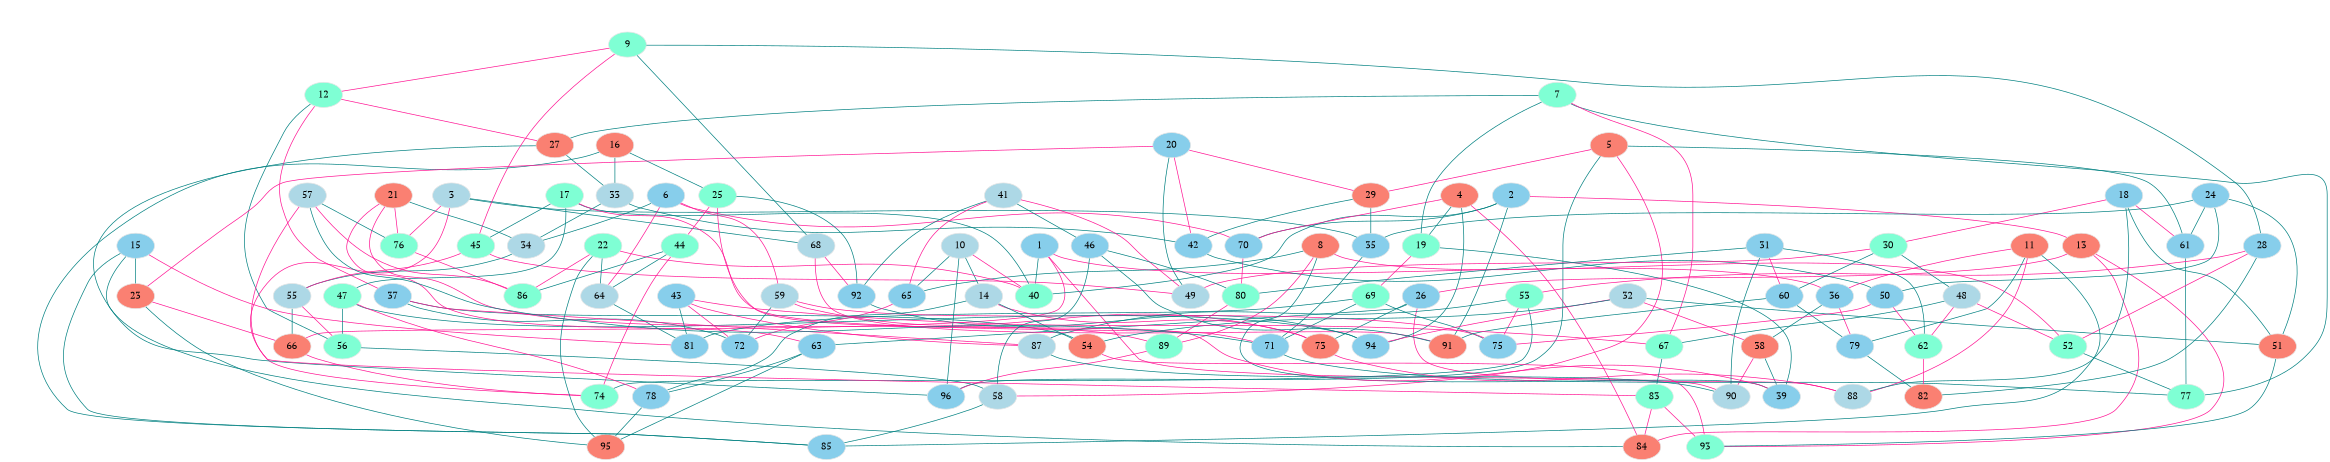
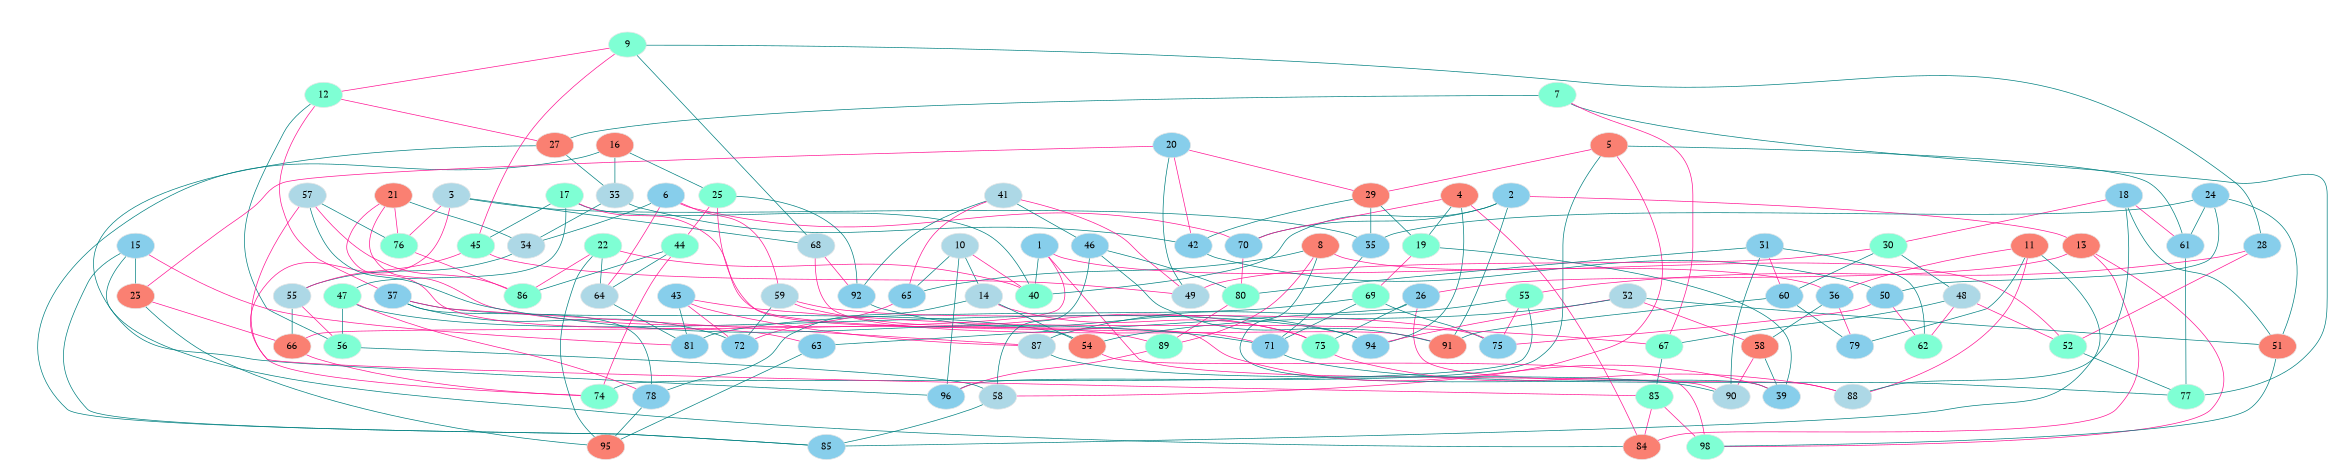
edge "7" -- "19": now "29" -- "19"
node "73": fillcolor salmon -> aquamarine
edge "63" -- "78": now "37" -- "78"
node "82": removed
node "93": label "93" -> "98"
